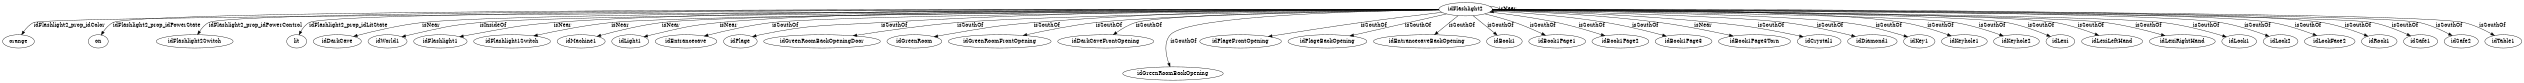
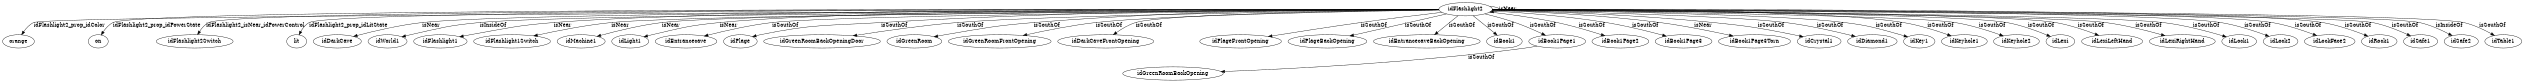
edge "idFlashlight2" -> "idGreenRoomBackOpening": now "idBook1Page1" -> "idGreenRoomBackOpening"
edge "idFlashlight2" -> "idFlashlight2Switch": label "idFlashlight2_prop_idPowerControl" -> "idFlashlight2_isNear_idPowerControl"
edge "idFlashlight2" -> "idSafe2": label "isSouthOf" -> "isInsideOf"
